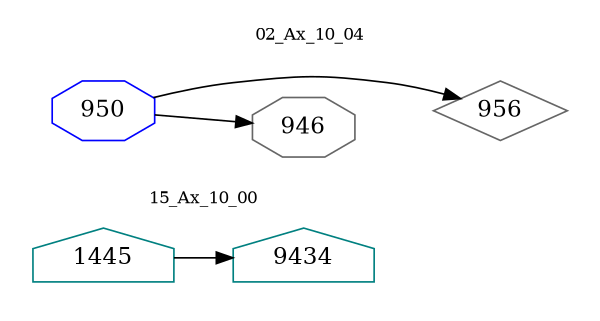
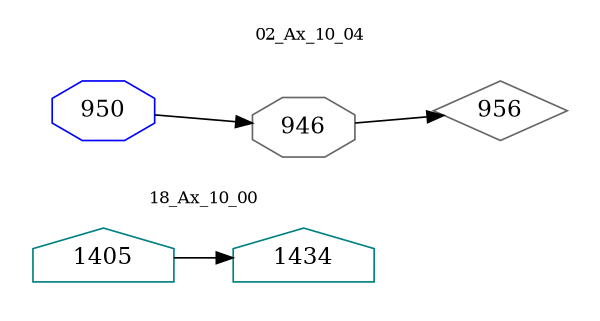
edge "950" -> "956": now "946" -> "956"
cluster "15_Ax_10_00": label "15_Ax_10_00" -> "18_Ax_10_00"
node "1445": label "1445" -> "1405"
node "9434": label "9434" -> "1434"
